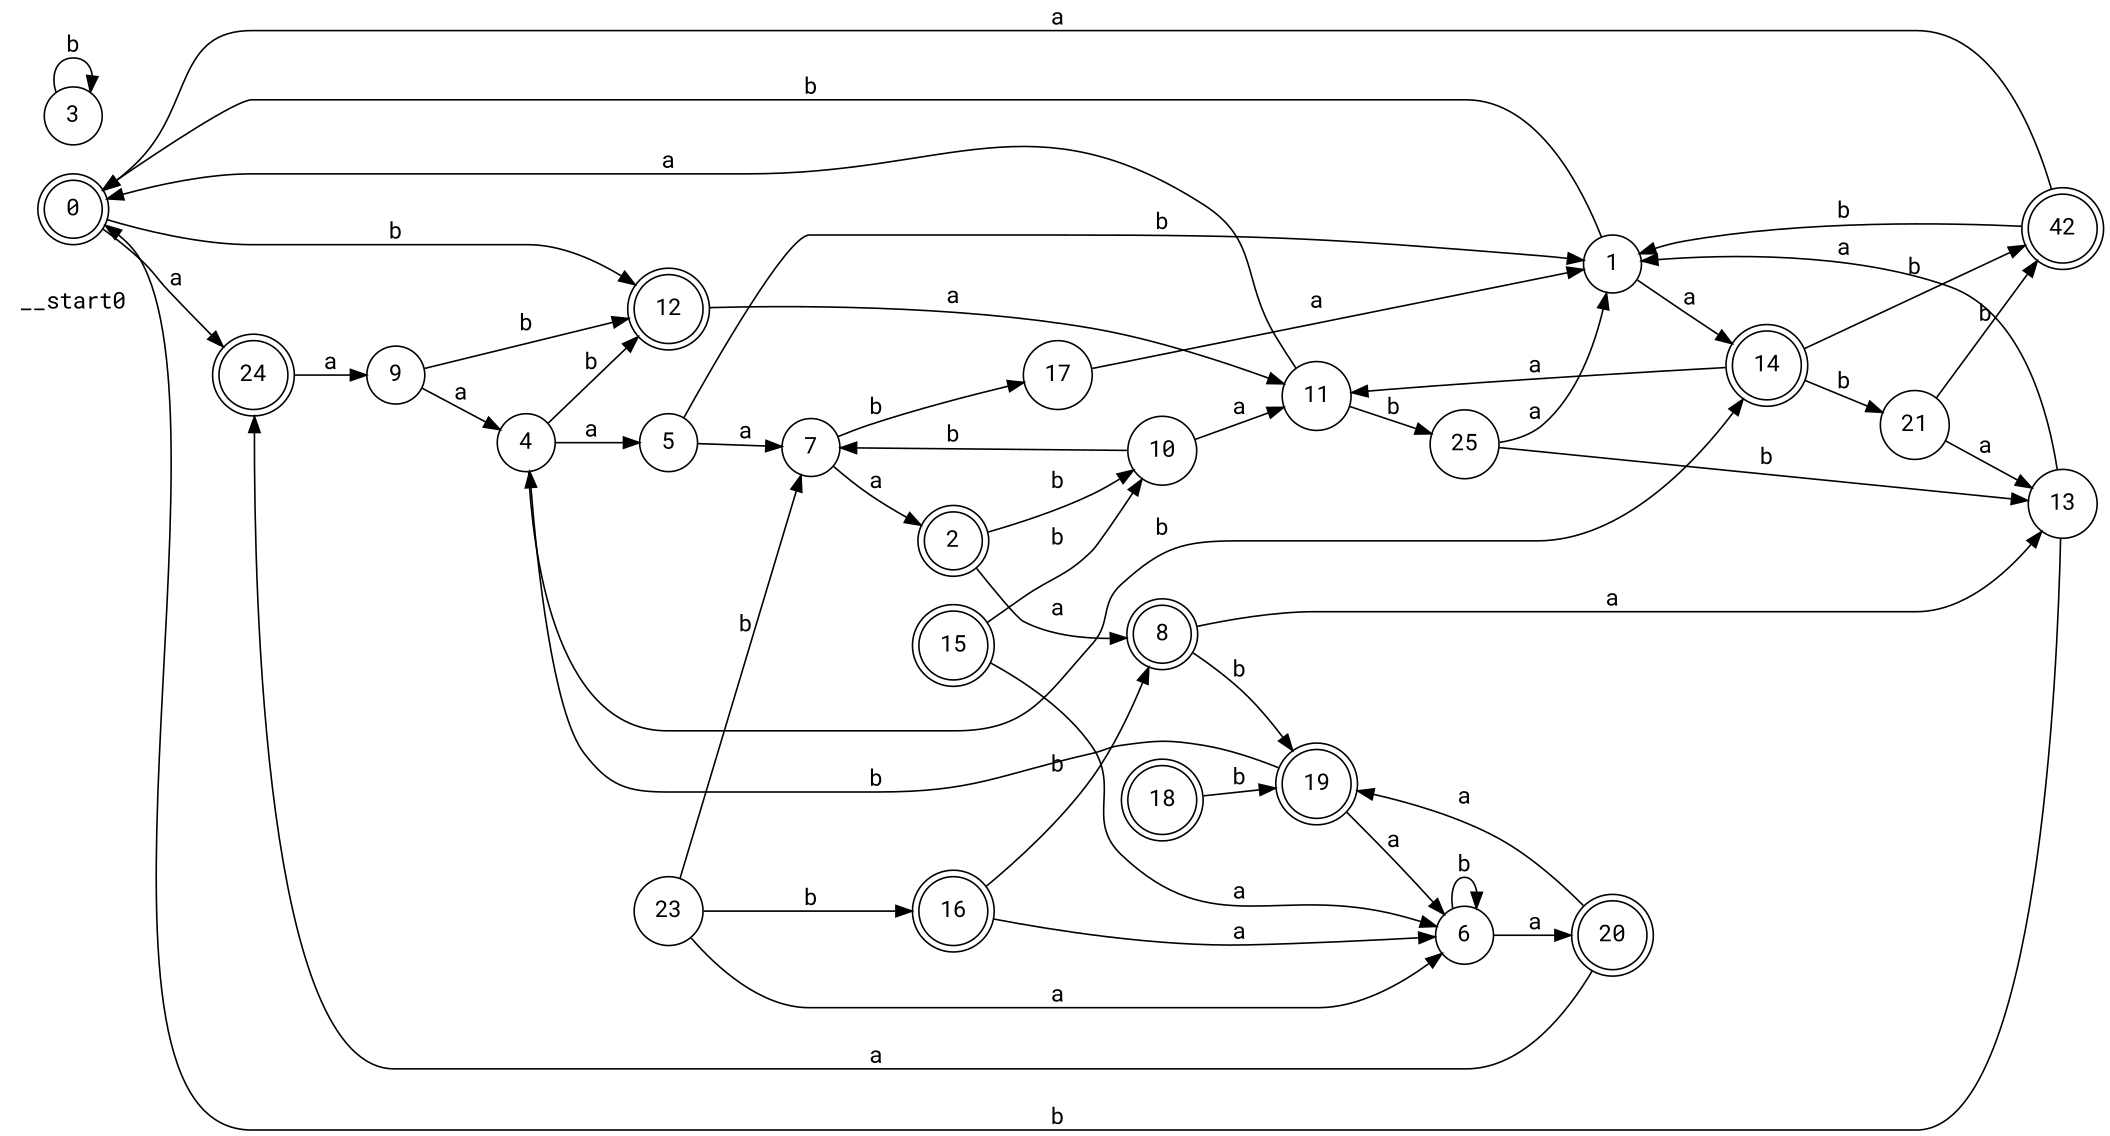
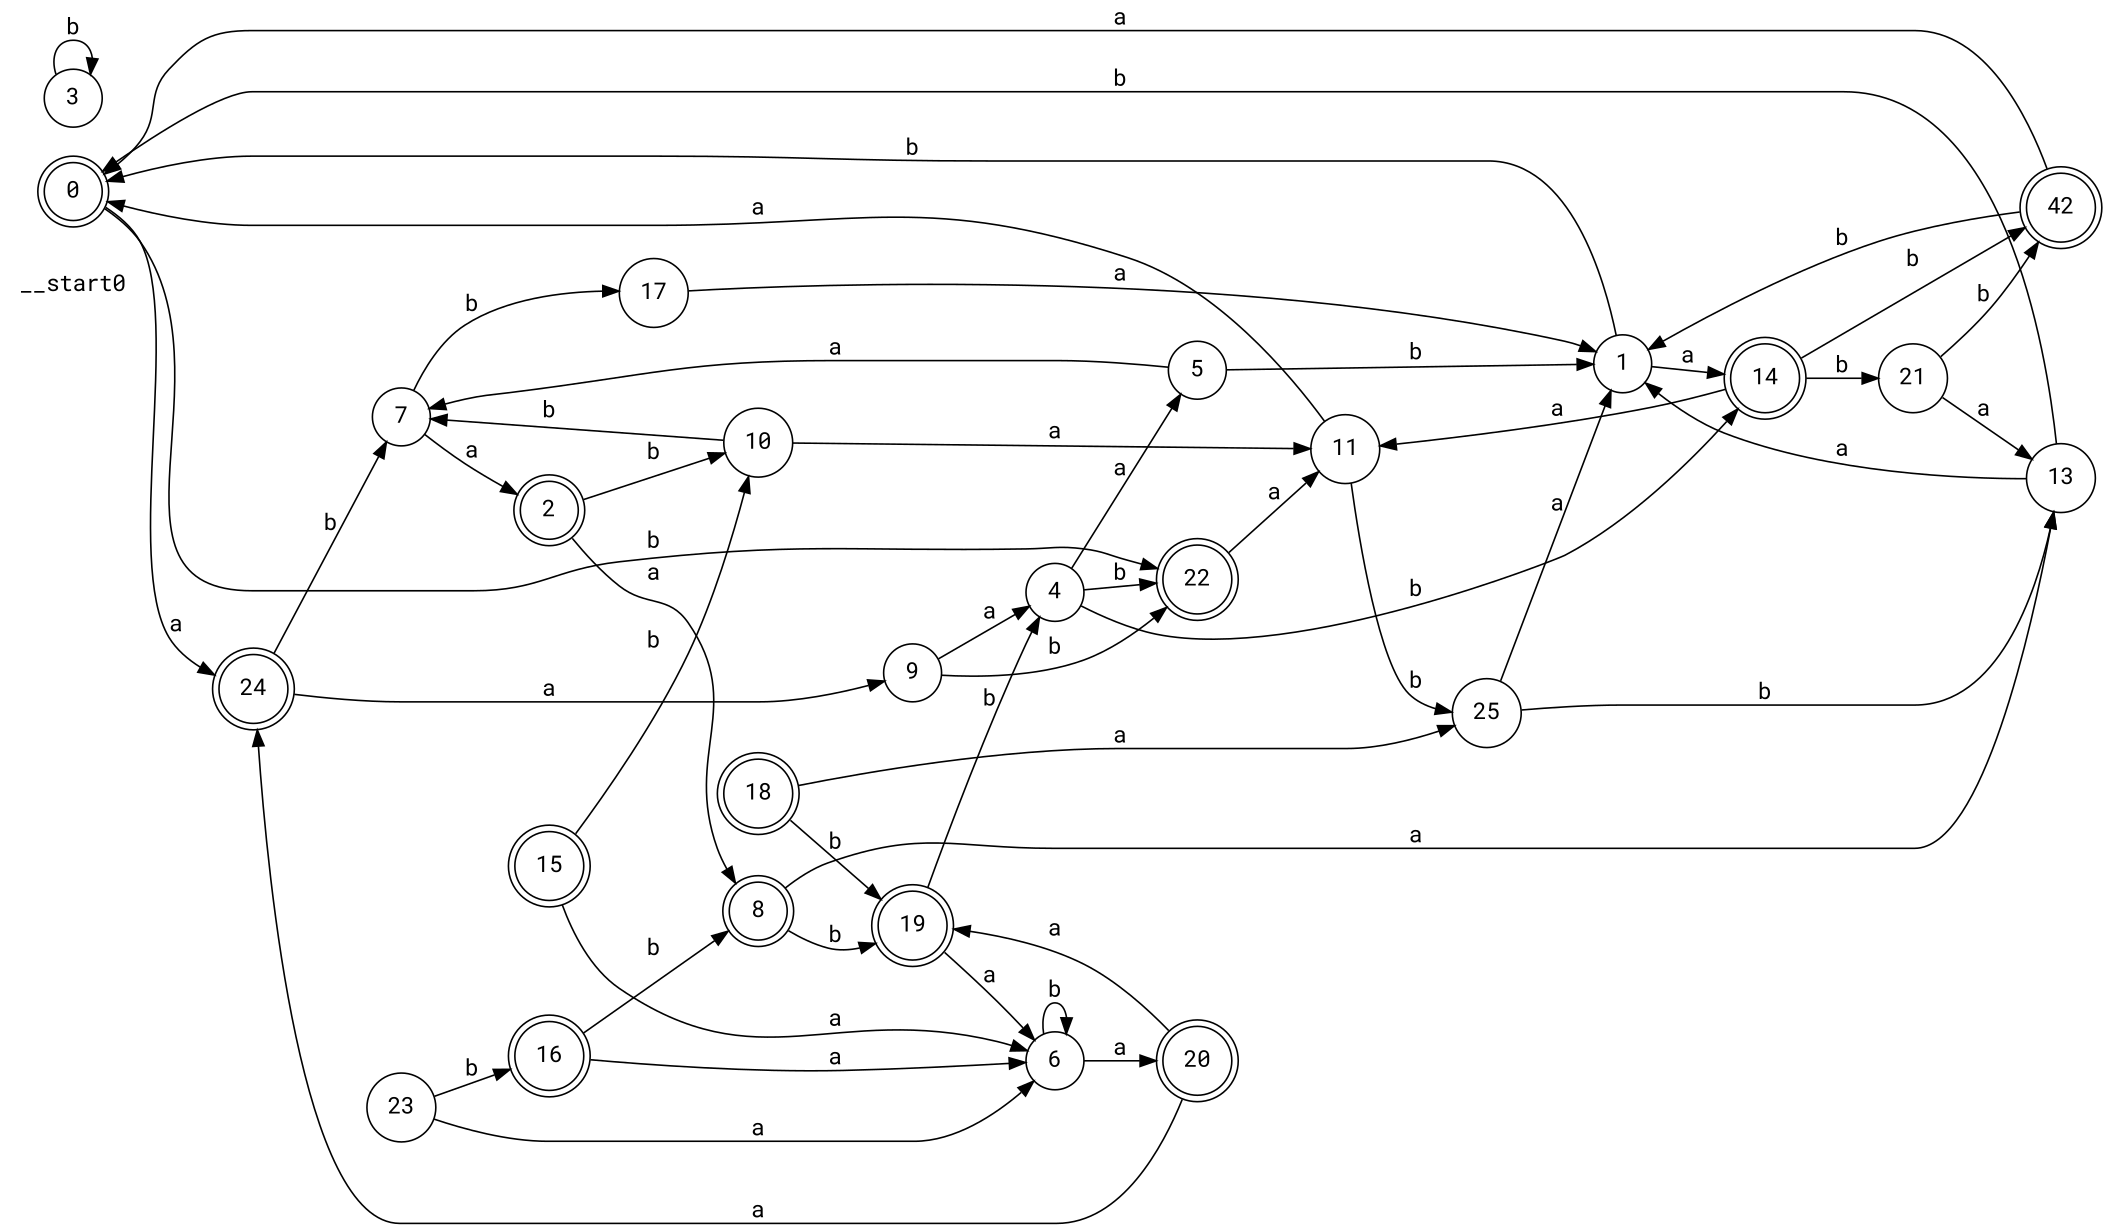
node "12": label "12" -> "22"
edge "23" -> "7": now "24" -> "7"
edge "18" -> "25": added, label "a"
